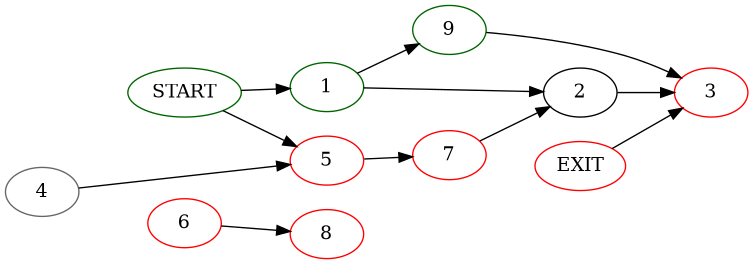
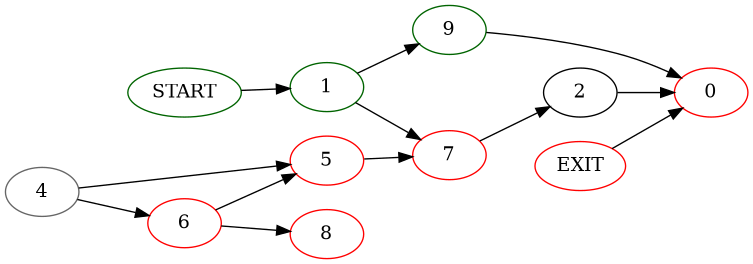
edge "1" -> "2": now "1" -> "7"
node "3": label "3" -> "0"
edge "START" -> "5": now "6" -> "5"
edge "4" -> "6": added
